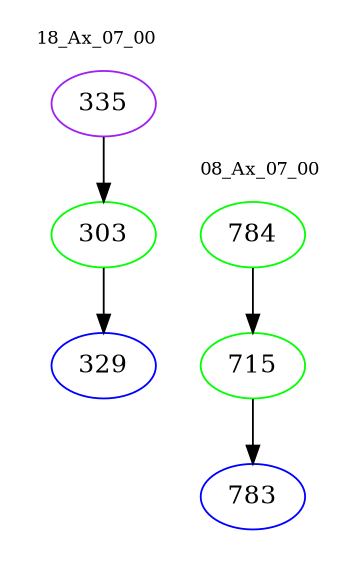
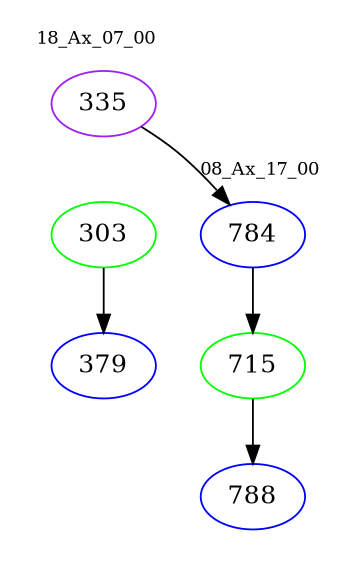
edge "335" -> "303": now "335" -> "784"
cluster "08_Ax_07_00": label "08_Ax_07_00" -> "08_Ax_17_00"
node "784": color green -> blue
node "329": label "329" -> "379"
node "783": label "783" -> "788"
